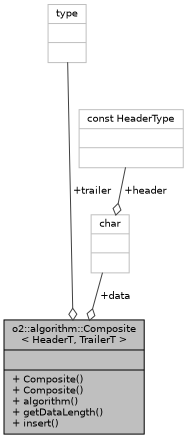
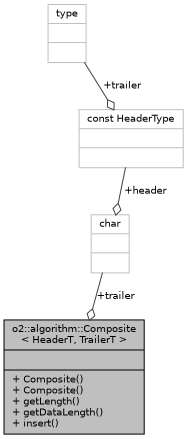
edge "type" -> "o2::algorithm::Composite": now "type" -> "const HeaderType"
edge "char" -> "o2::algorithm::Composite": label " +data" -> " +trailer"
node "o2::algorithm::Composite": text "+ algorithm()" -> "+ getLength()"
